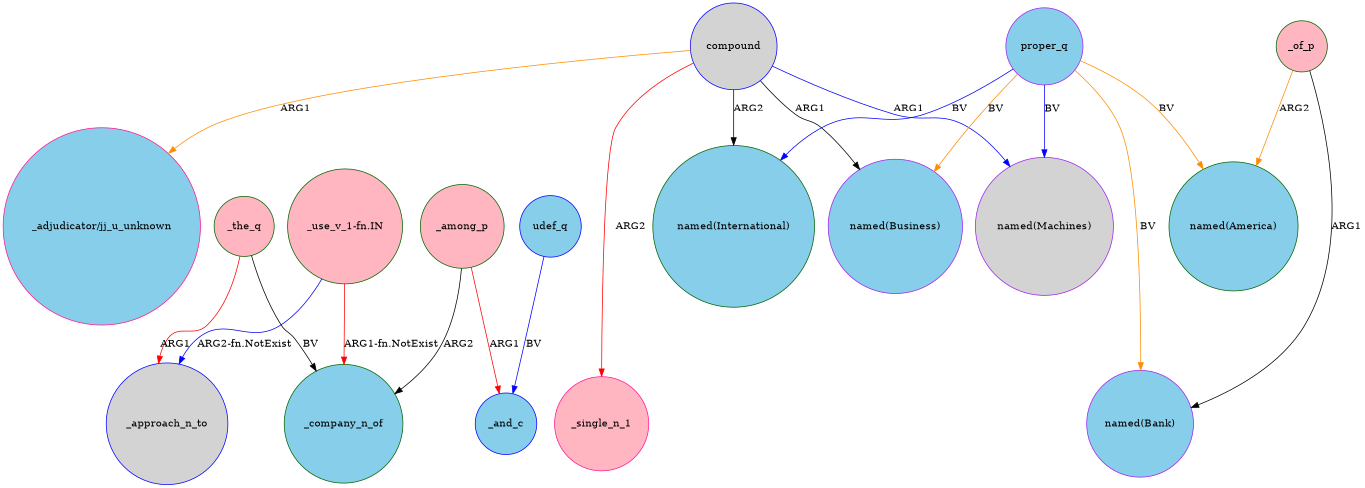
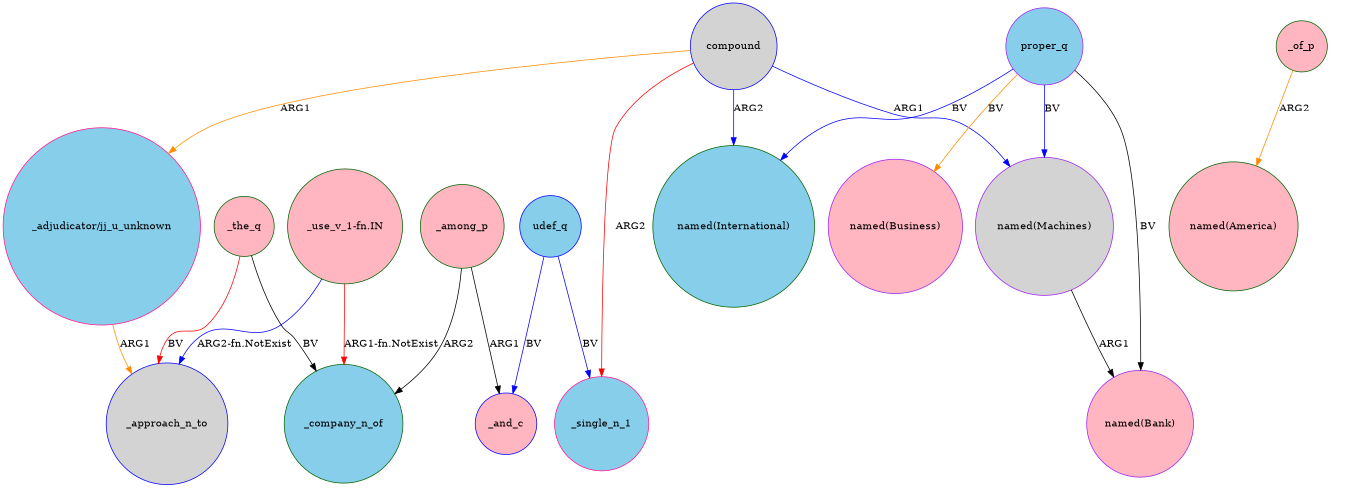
edge "proper_q" -> "named(America)": removed, label "BV"
edge "compound" -> "named(International)": color black -> blue
edge "compound" -> "named(Business)": removed, label "ARG1"
edge "proper_q" -> "named(Bank)": color darkorange -> black
node "named(Business)": fillcolor skyblue -> lightpink
node "named(America)": fillcolor skyblue -> lightpink
edge "_of_p" -> "named(Bank)": now "named(Machines)" -> "named(Bank)"
edge "udef_q" -> "_single_n_1": added, label "BV"
edge "_among_p" -> "_and_c": color red -> black
edge "_the_q" -> "_approach_n_to": label "ARG1" -> "BV"
edge "_adjudicator/jj_u_unknown" -> "_approach_n_to": added, label "ARG1"
node "_and_c": fillcolor skyblue -> lightpink
node "_single_n_1": fillcolor lightpink -> skyblue
node "named(Bank)": fillcolor skyblue -> lightpink
